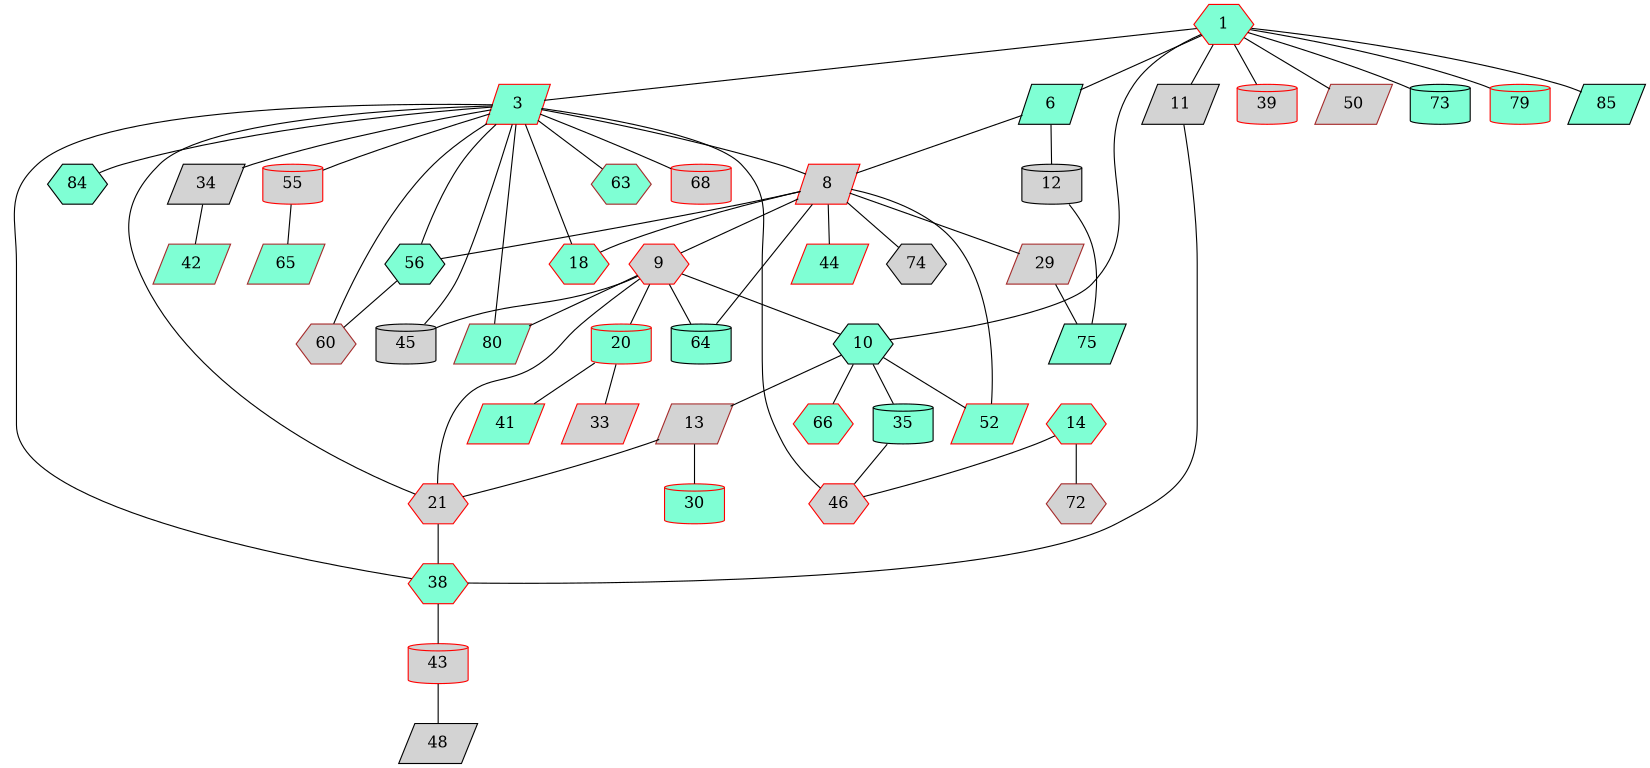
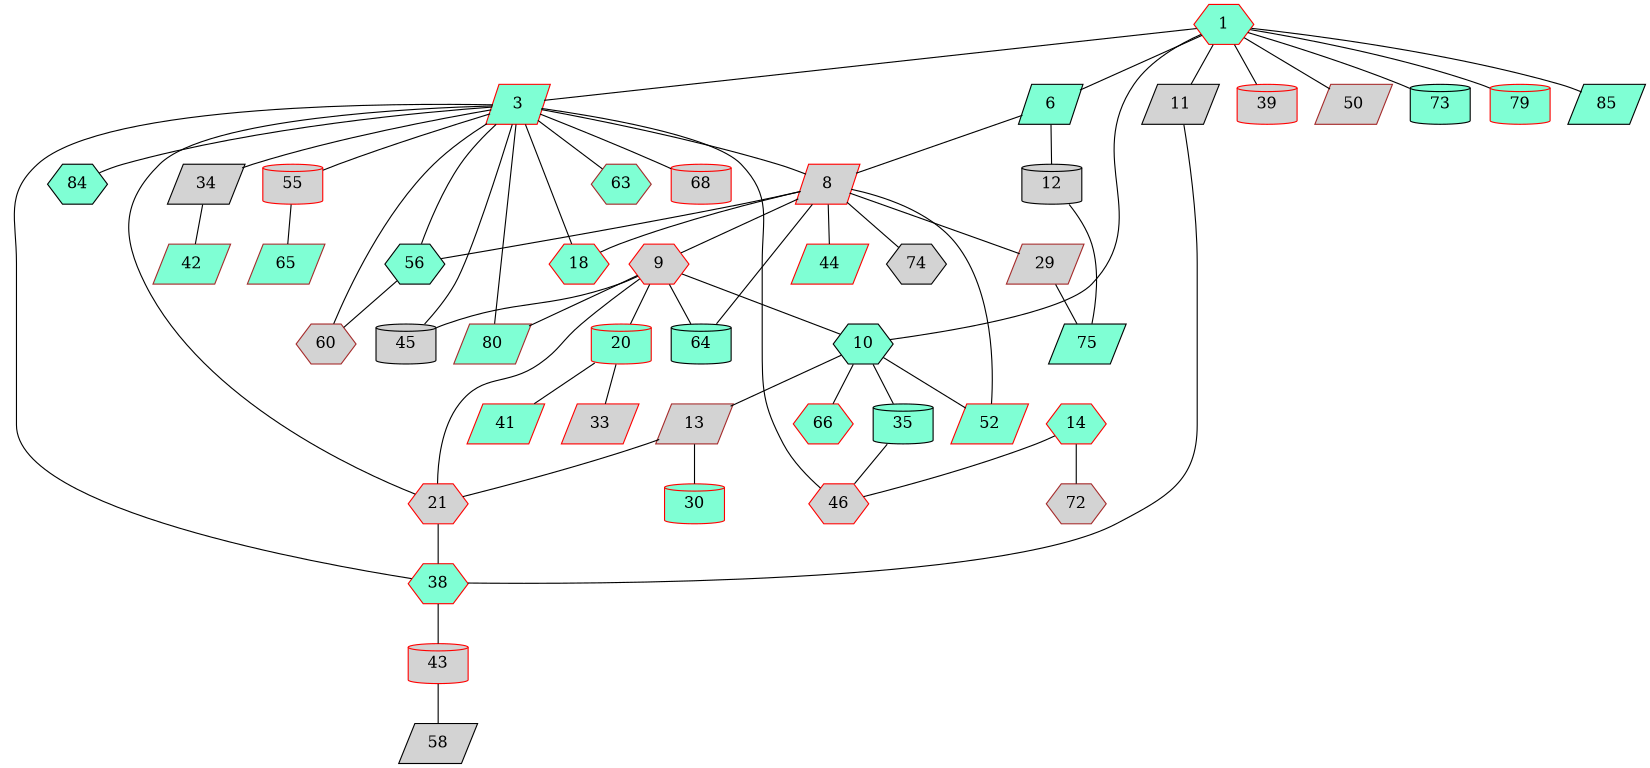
node "48": label "48" -> "58"
